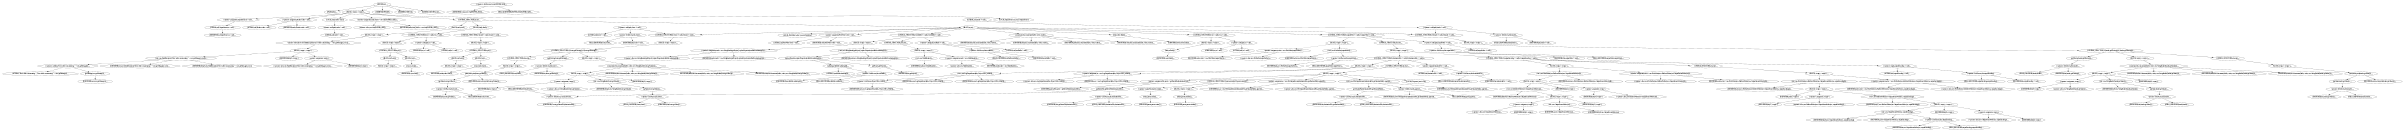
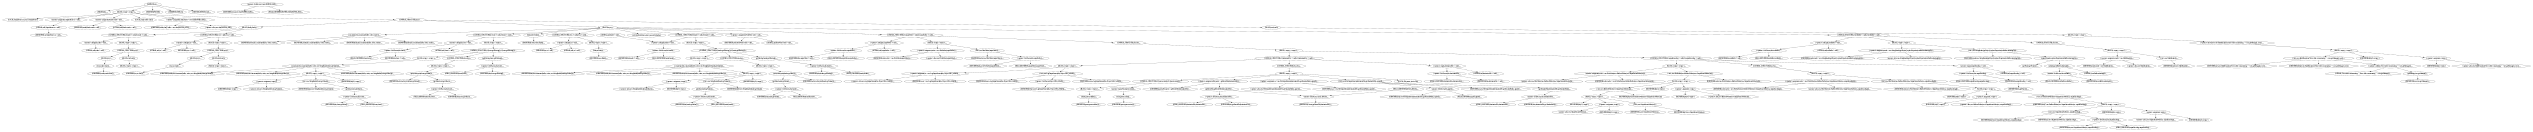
edge "(LOCAL,char[] buffer: char[])" -> "(<operator>.notEquals,reader != null)": now "(CONTROL_STRUCTURE,if (reader != null),if (reader != null))" -> "(<operator>.notEquals,reader != null)"
edge "(<operator>.notEquals,footer != null)" -> "(CONTROL_STRUCTURE,if (footer != null),if (footer != null))": reversed
edge "(<operator>.notEquals,header != null)" -> "(CONTROL_STRUCTURE,if (header != null),if (header != null))": reversed
edge "(getProject,getProject())" -> "(IDENTIFIER,this,getProject())": now "(IDENTIFIER,this,outputEncoding == null)" -> "(IDENTIFIER,this,getProject())"
